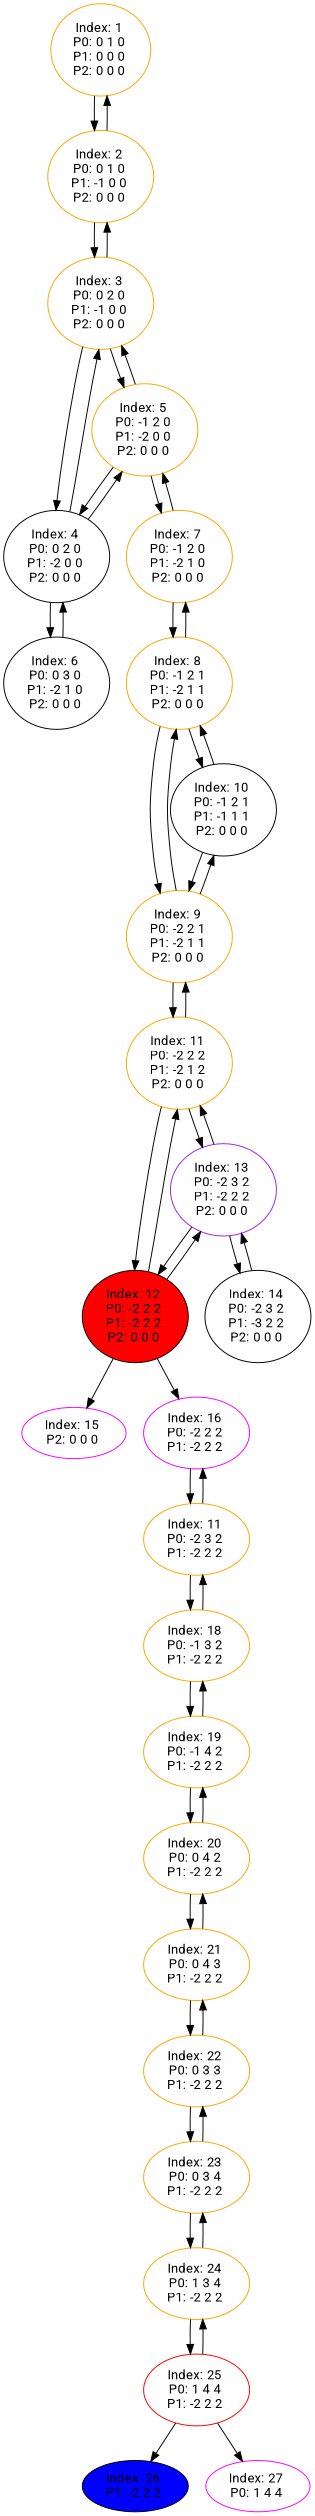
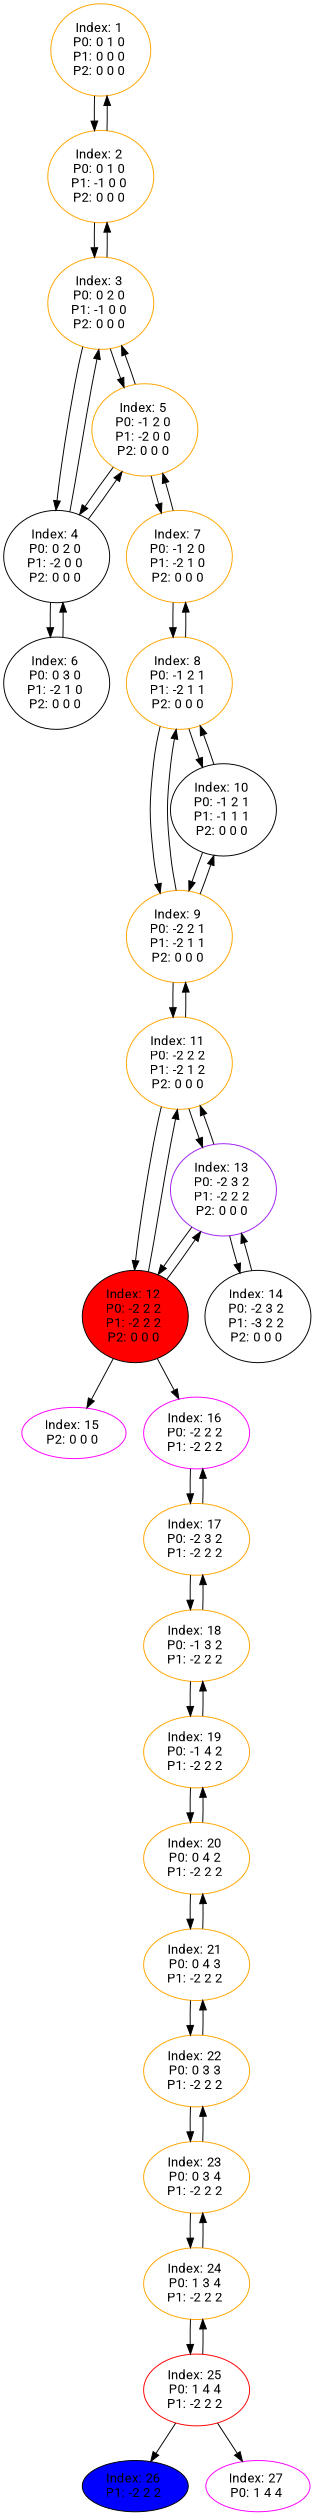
node "Index: 11 P0: -2 3 2 P1: -2 2 2": label "Index: 11 P0: -2 3 2 P1: -2 2 2" -> "Index: 17 P0: -2 3 2 P1: -2 2 2"
